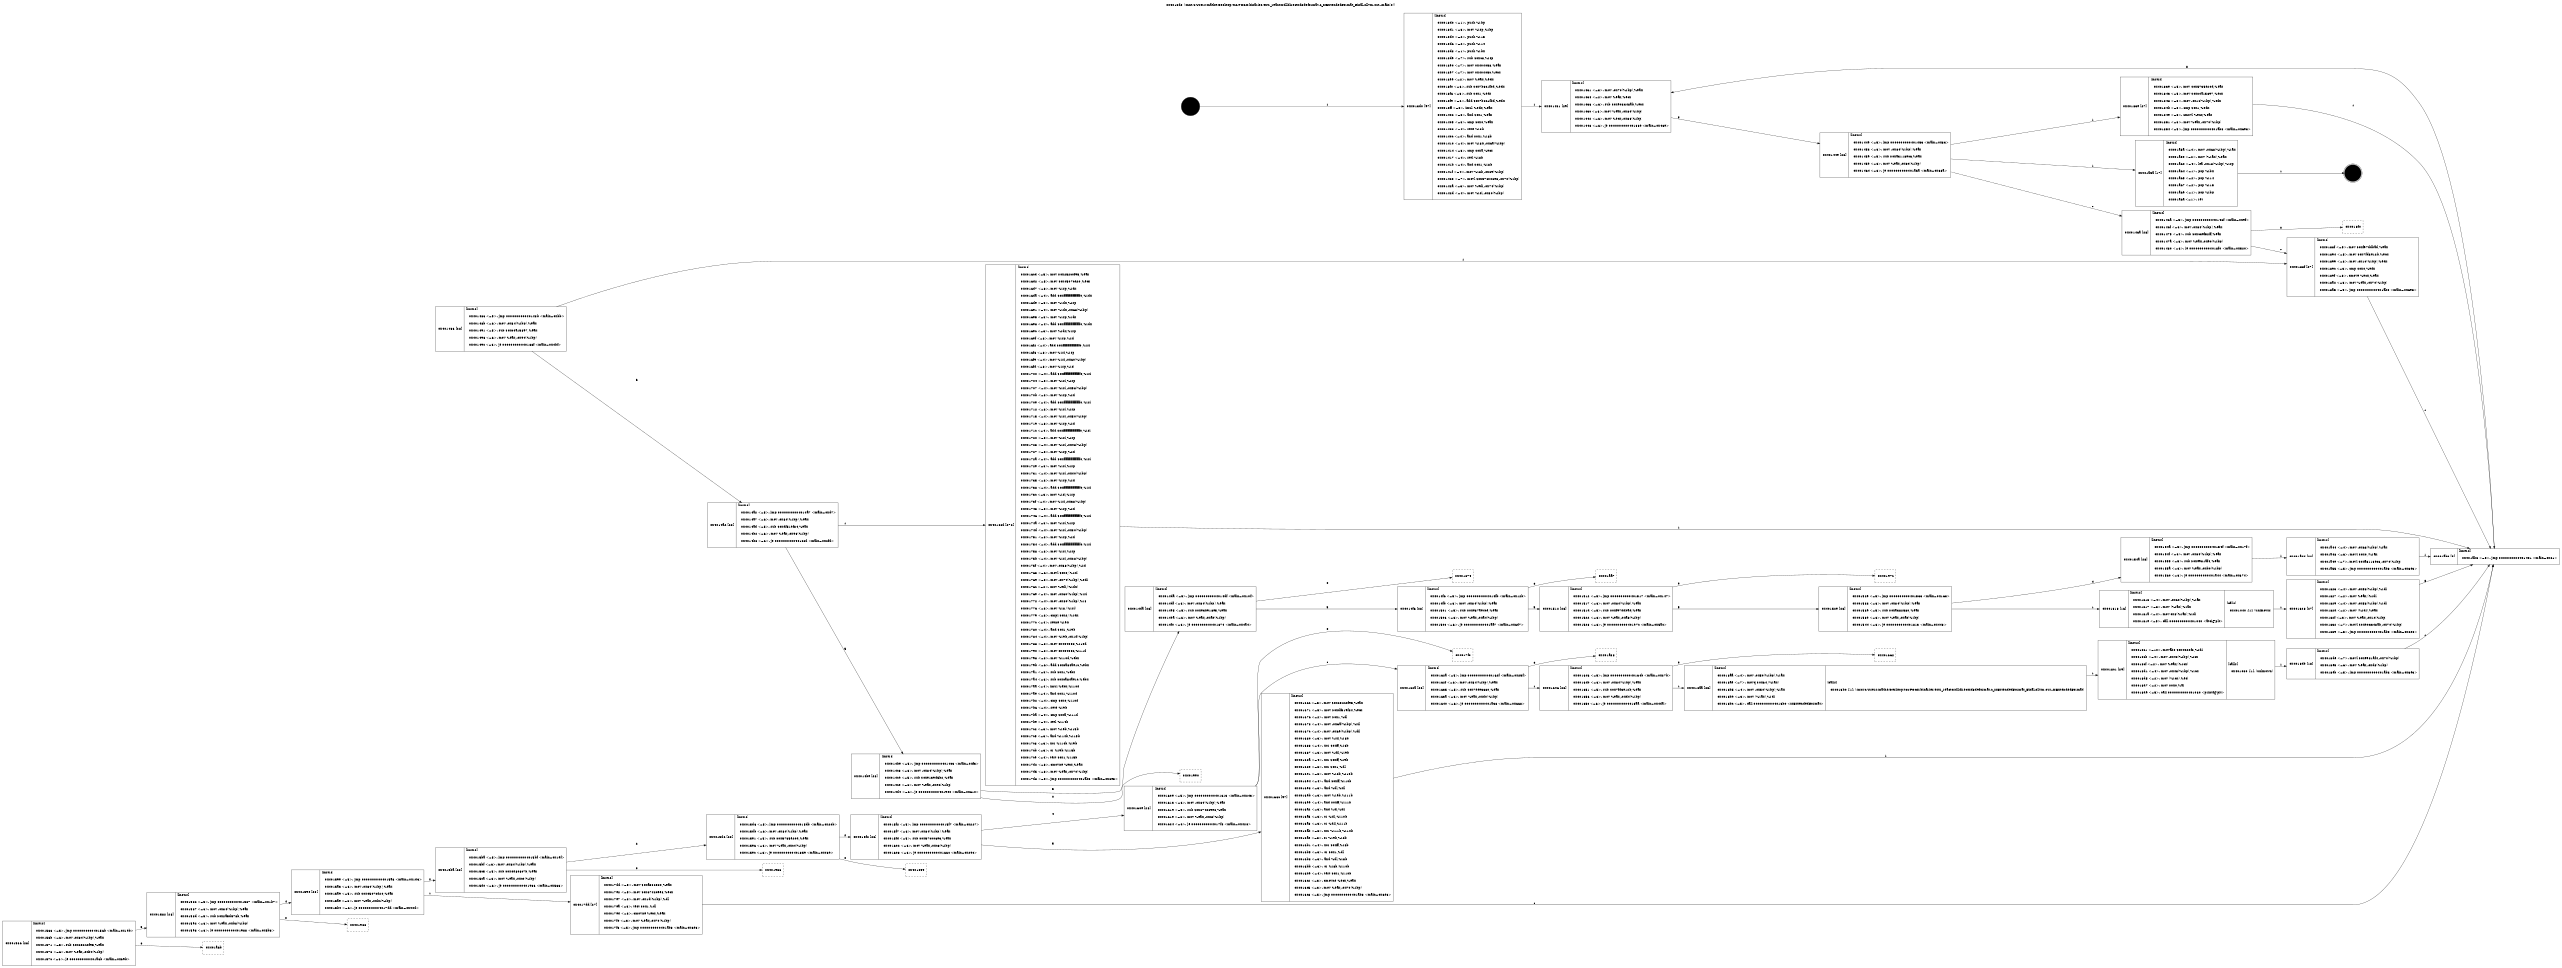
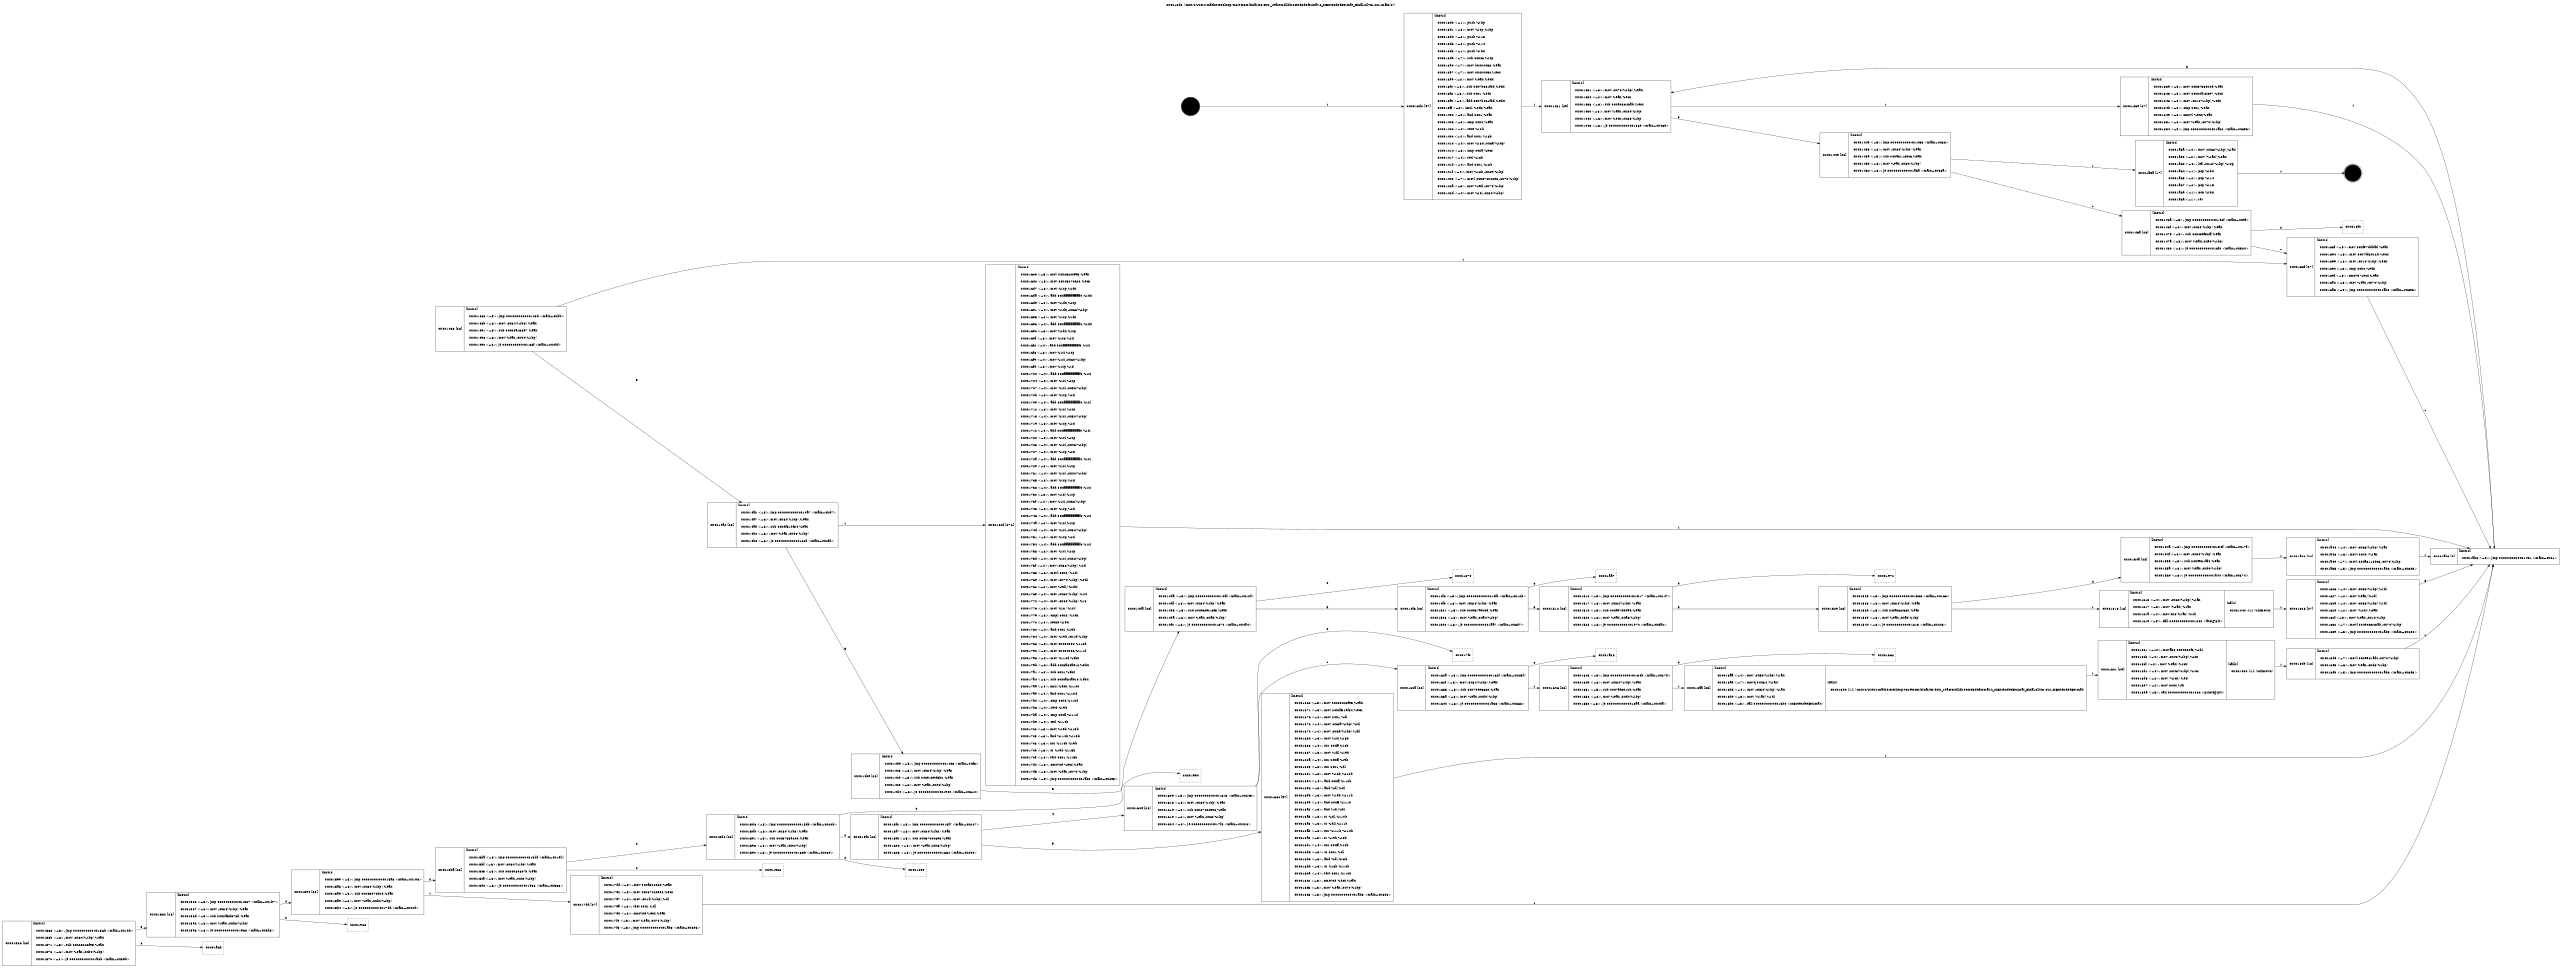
edge "0x40144e [28]" -> "0x40183e [27]": now "0x401431 [29]" -> "0x40183e [27]"
edge "0x4014be [28]" -> "0x4019e0": now "0x4015d6 [28]" -> "0x4019e0"
